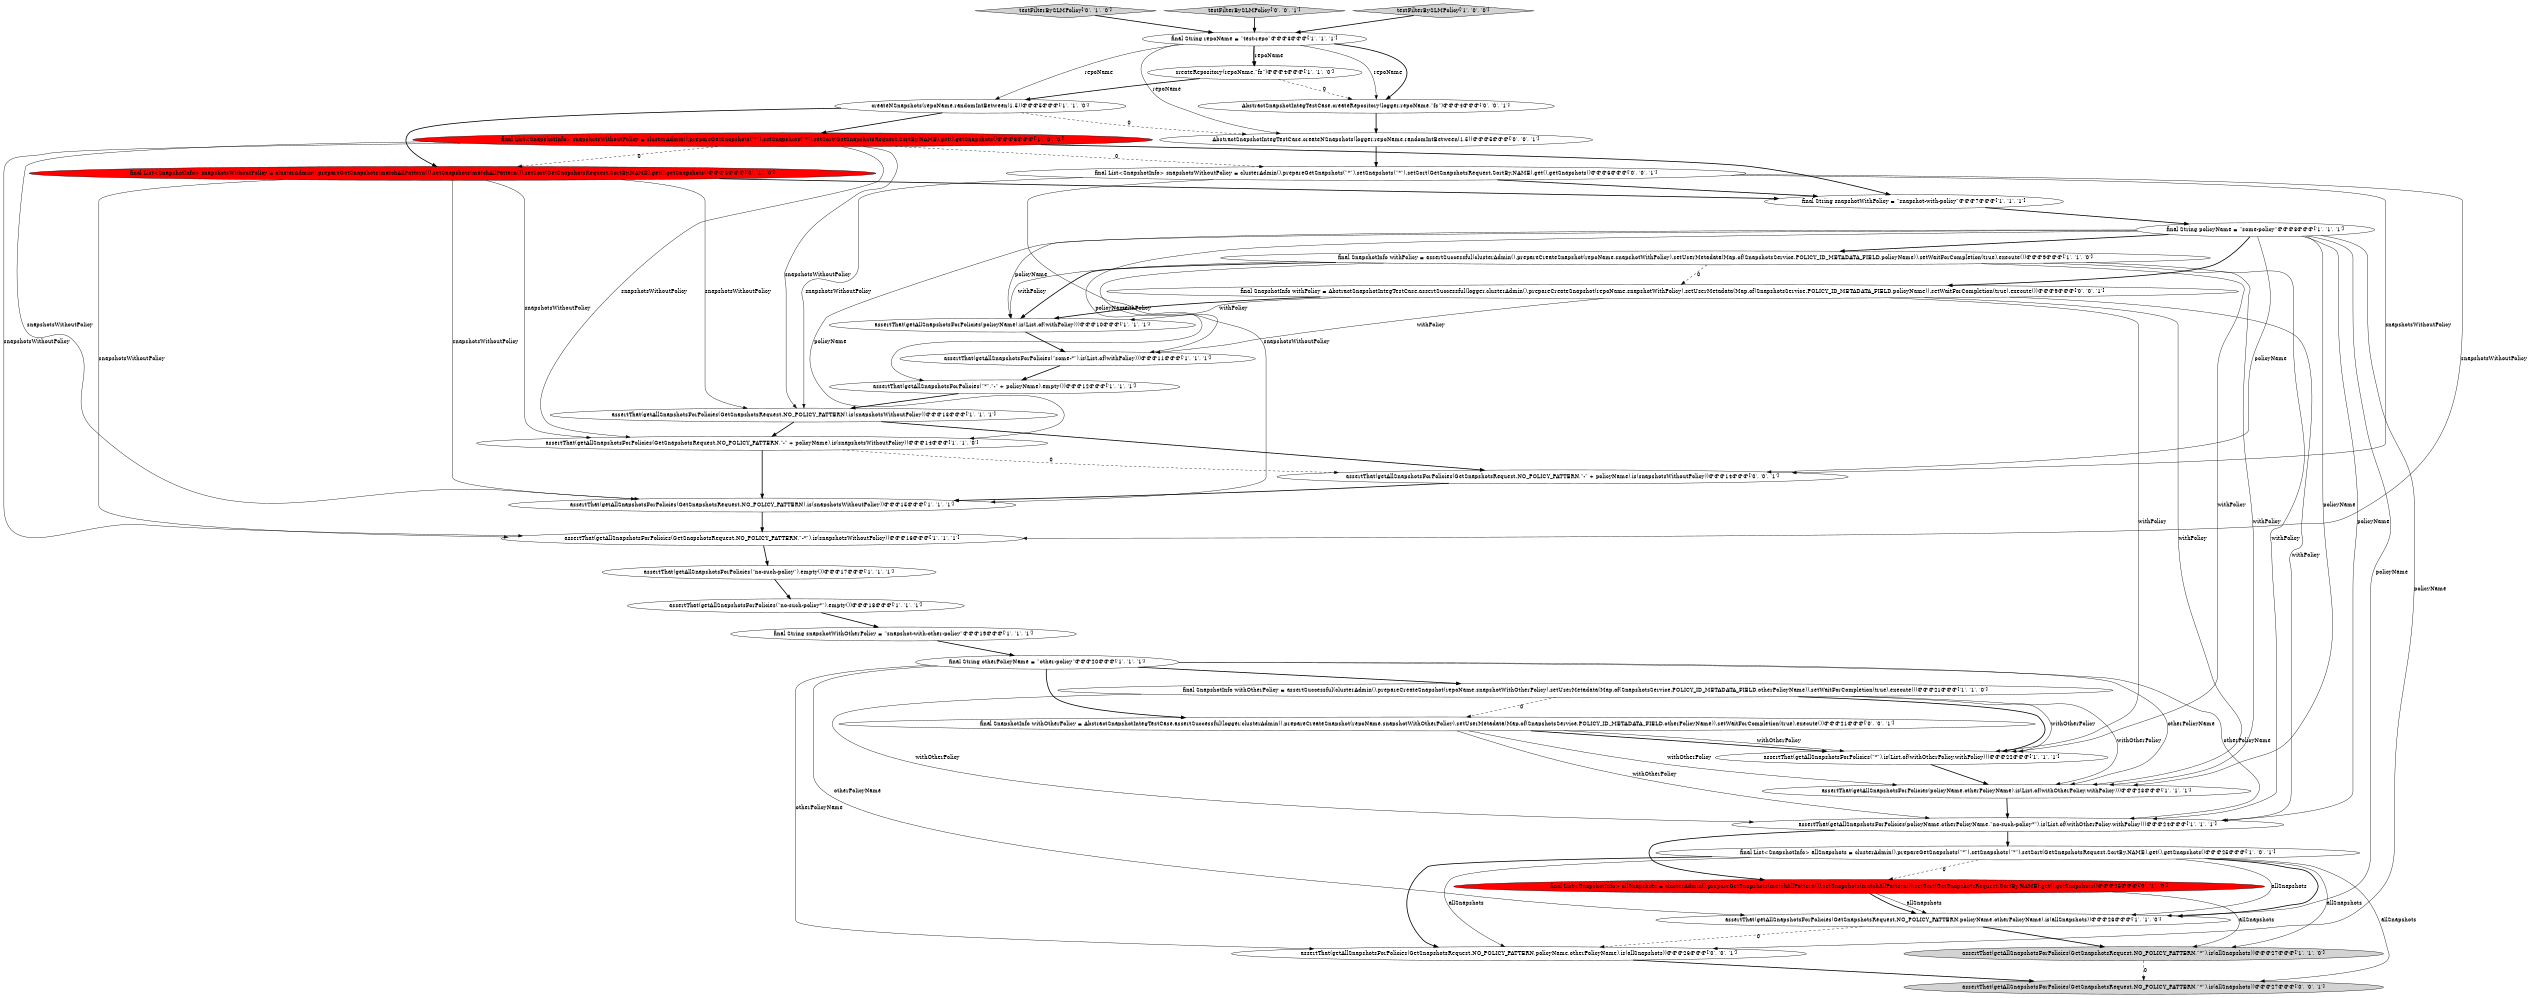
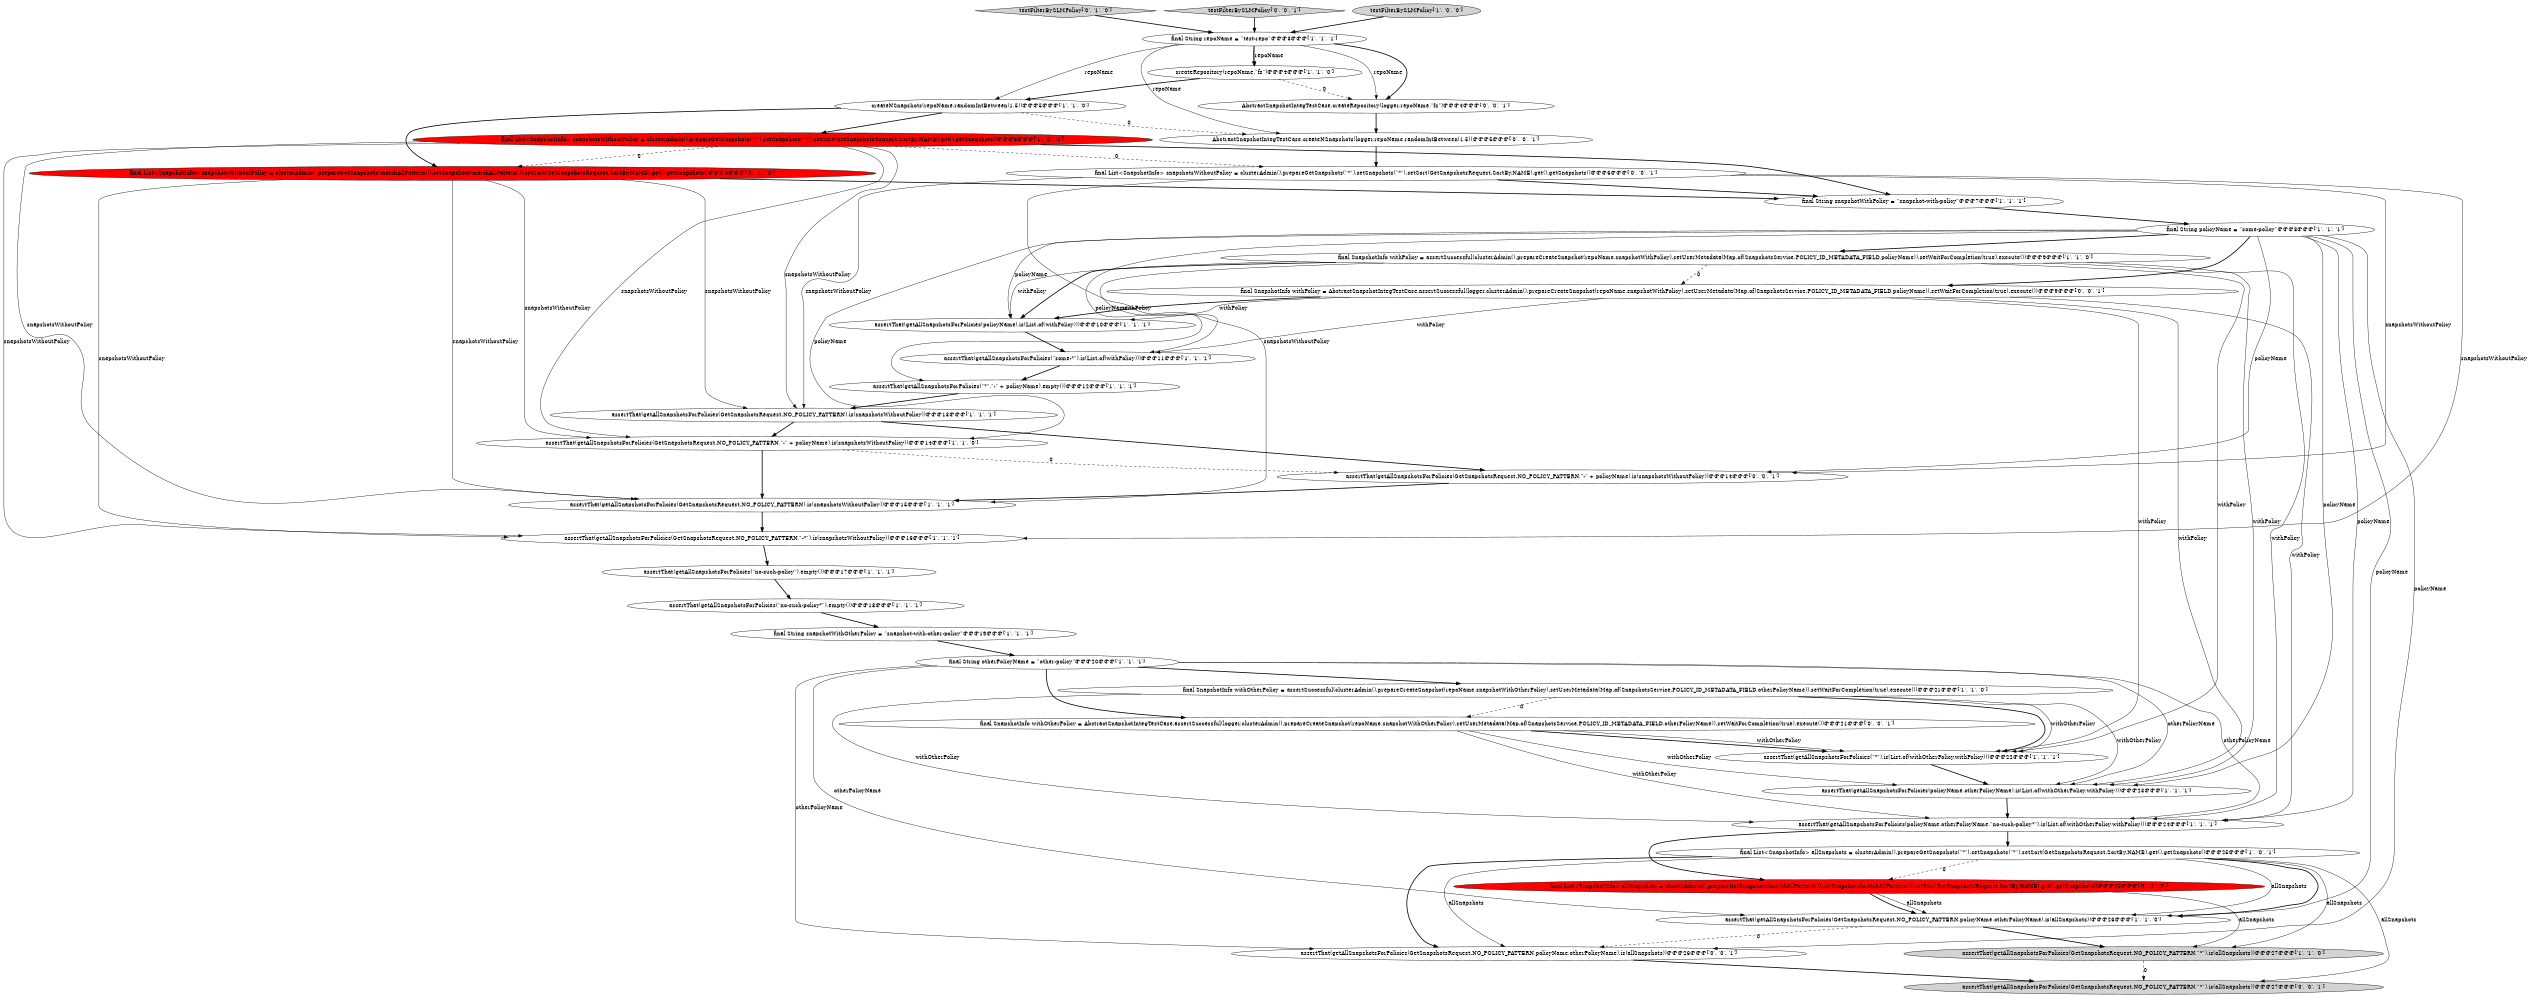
node "testFilterBySLMPolicy['1', '0', '0']": shape diamond -> ellipse
